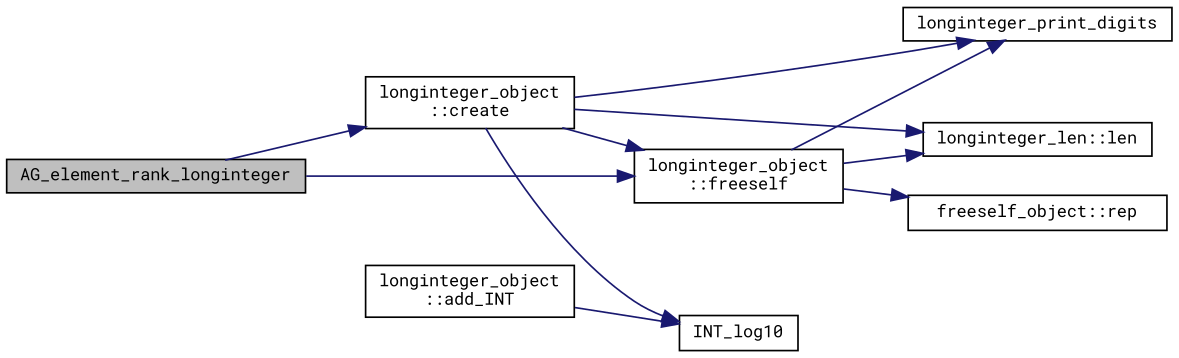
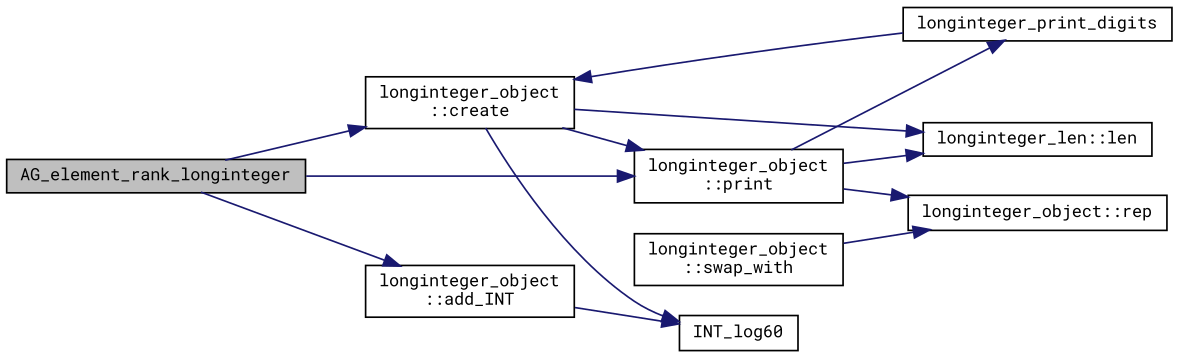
edge "longinteger_object ::create" -> "longinteger_print_digits": reversed
node "longinteger_object ::freeself": label "longinteger_object ::freeself" -> "longinteger_object ::print"
node "freeself_object::rep": label "freeself_object::rep" -> "longinteger_object::rep"
edge "AG_element_rank_longinteger" -> "longinteger_object ::add_INT": added
node "longinteger_object ::swap_with": added
node "INT_log10": label "INT_log10" -> "INT_log60"
